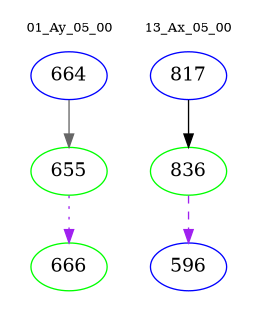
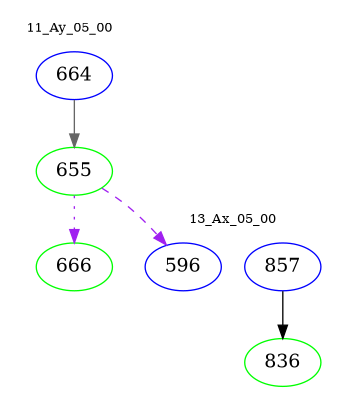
cluster "01_Ay_05_00": label "01_Ay_05_00" -> "11_Ay_05_00"
node "817": label "817" -> "857"
edge "836" -> "596": now "655" -> "596"
